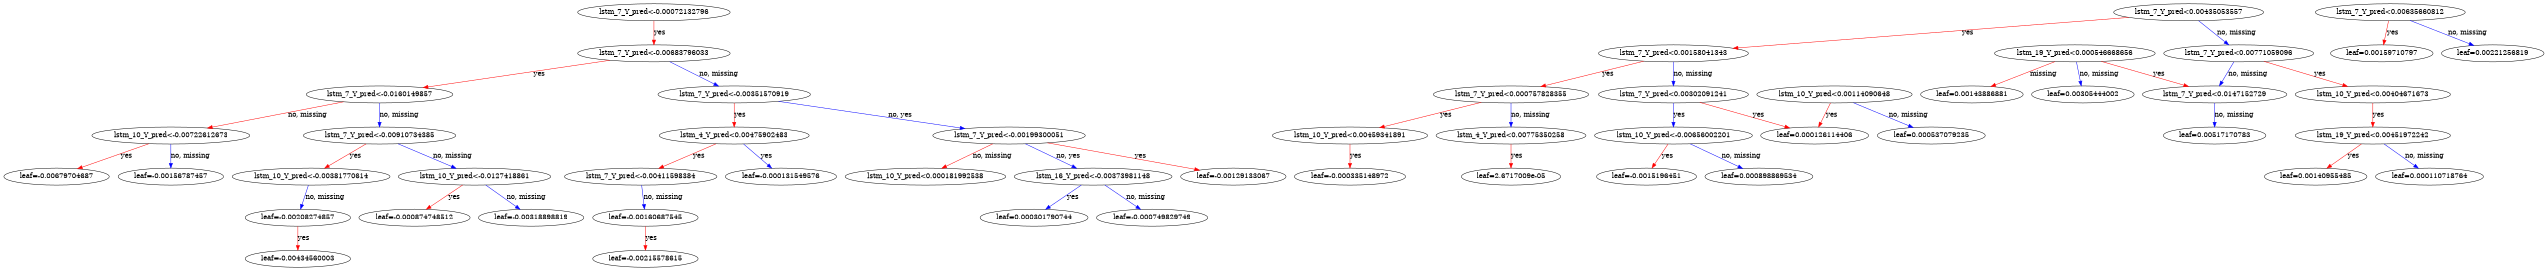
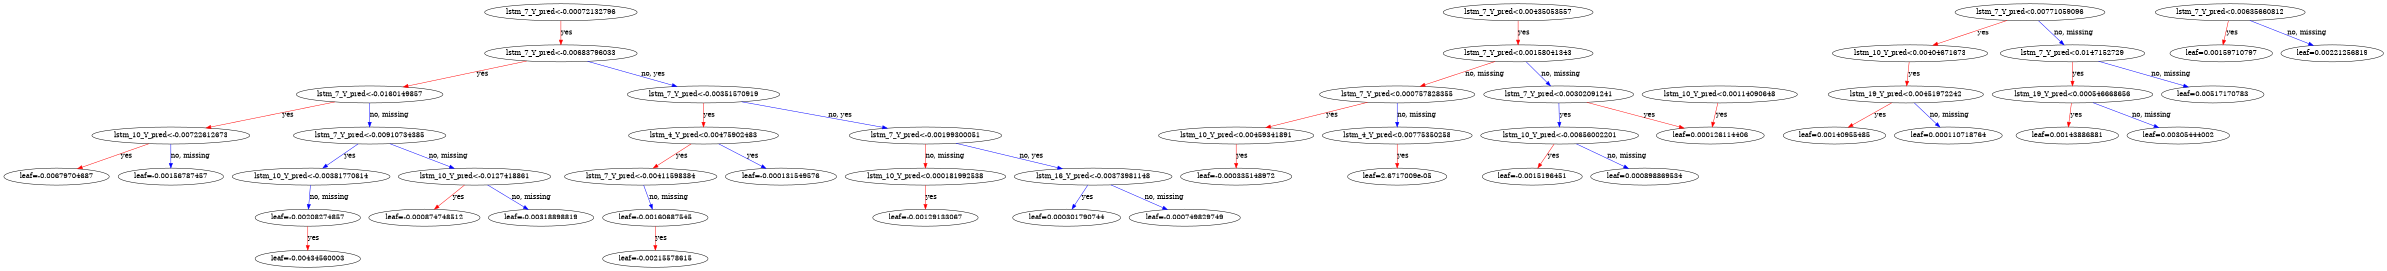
edge "lstm_7_Y_pred<0.00435053557" -> "lstm_7_Y_pred<0.00771059096": removed, label "no, missing"
edge "lstm_19_Y_pred<0.000546668656" -> "lstm_7_Y_pred<0.0147152729": reversed
edge "lstm_7_Y_pred<-0.00683796033" -> "lstm_7_Y_pred<-0.00351570919": label "no, missing" -> "no, yes"
edge "lstm_7_Y_pred<0.00158041343" -> "lstm_7_Y_pred<0.000757828355": label "yes" -> "no, missing"
edge "lstm_19_Y_pred<0.000546668656" -> "leaf=0.00143886881": label "missing" -> "yes"
edge "lstm_7_Y_pred<-0.0160149857" -> "lstm_10_Y_pred<-0.00722612673": label "no, missing" -> "yes"
node "leaf=0.000537079235": removed
edge "lstm_7_Y_pred<-0.00910734385" -> "lstm_10_Y_pred<-0.00381770614": color #ff0000 -> #0000ff
edge "lstm_7_Y_pred<-0.00199300051" -> "leaf=-0.00129133067": now "lstm_10_Y_pred<0.000181992538" -> "leaf=-0.00129133067"
